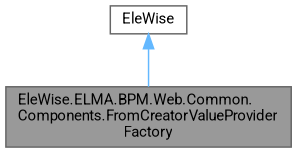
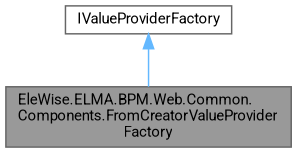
node "EleWise": label "EleWise" -> "IValueProviderFactory"
